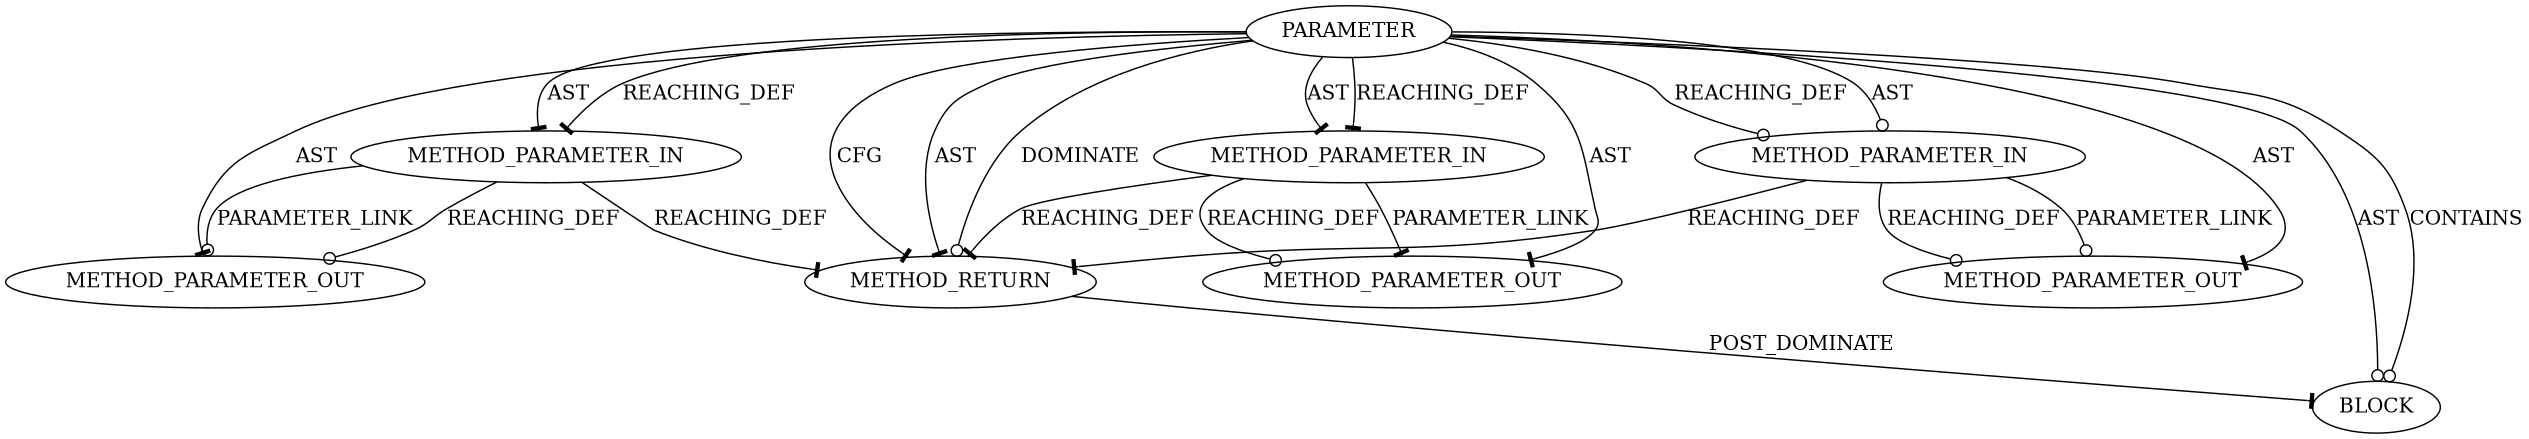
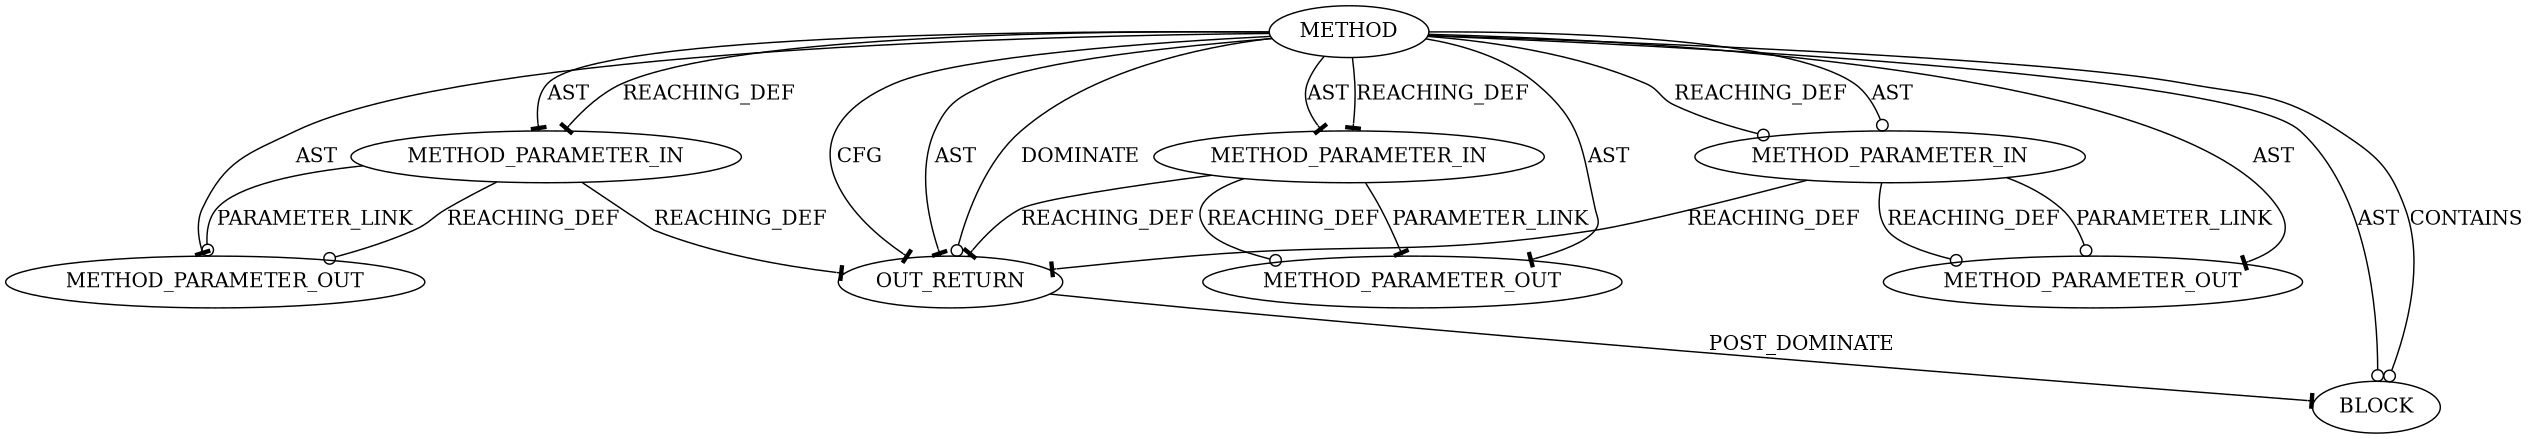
node "PARAMETER": label "PARAMETER" -> "METHOD"
node "METHOD_RETURN": label "METHOD_RETURN" -> "OUT_RETURN"
